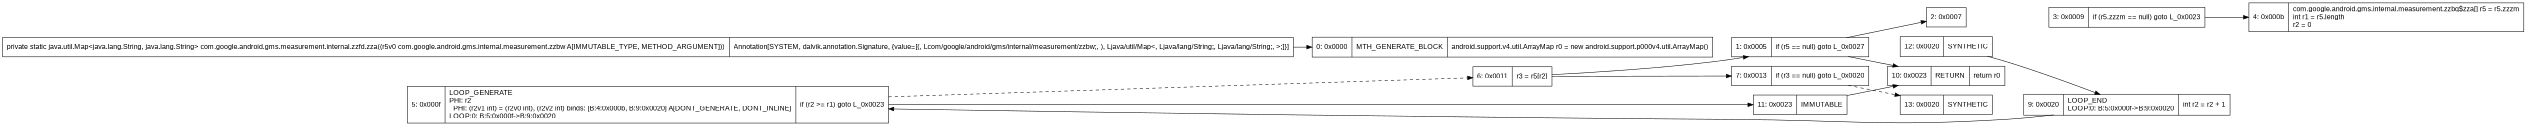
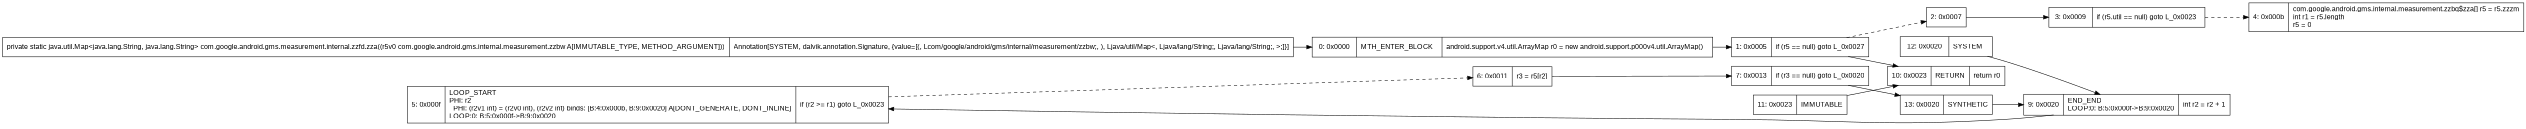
edge "2: 0x0007" -> "3: 0x0009": added
node "3: 0x0009": text "if (r5.zzzm == null) goto L_0x0023" -> "if (r5.util == null) goto L_0x0023"
edge "3: 0x0009" -> "4: 0x000b": style solid -> dashed
node "4: 0x000b": text "r2 = 0" -> "r5 = 0"
edge "1: 0x0005" -> "2: 0x0007": style solid -> dashed
node "12: 0x0020": text "SYNTHETIC" -> "SYSTEM"
node "0: 0x0000": text "MTH_GENERATE_BLOCK" -> "MTH_ENTER_BLOCK"
edge "6: 0x0011" -> "1: 0x0005": now "0: 0x0000" -> "1: 0x0005"
edge "7: 0x0013" -> "13: 0x0020": style dashed -> solid
node "5: 0x000f": text "LOOP_GENERATE" -> "LOOP_START"
node "9: 0x0020": text "LOOP_END" -> "END_END"
edge "5: 0x000f" -> "11: 0x0023": removed
edge "13: 0x0020" -> "9: 0x0020": added
